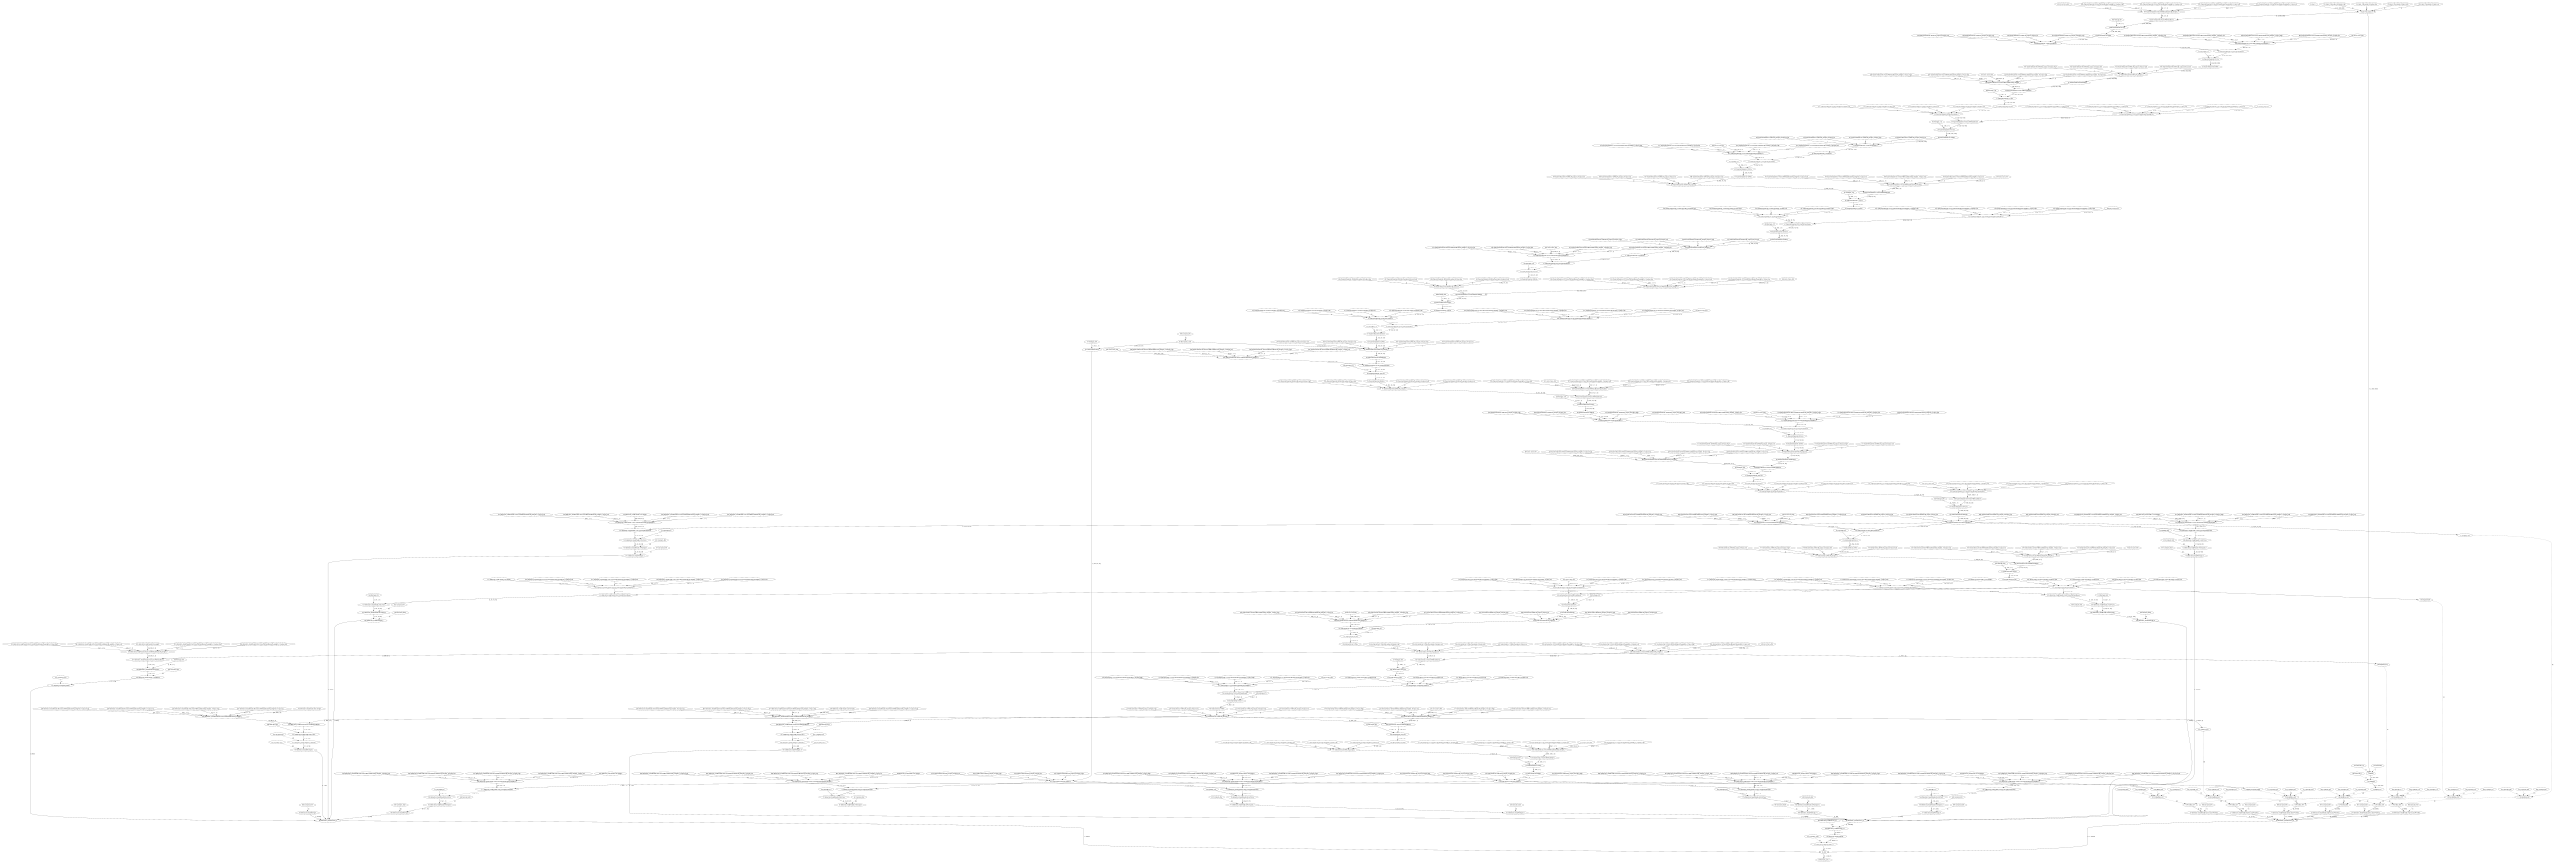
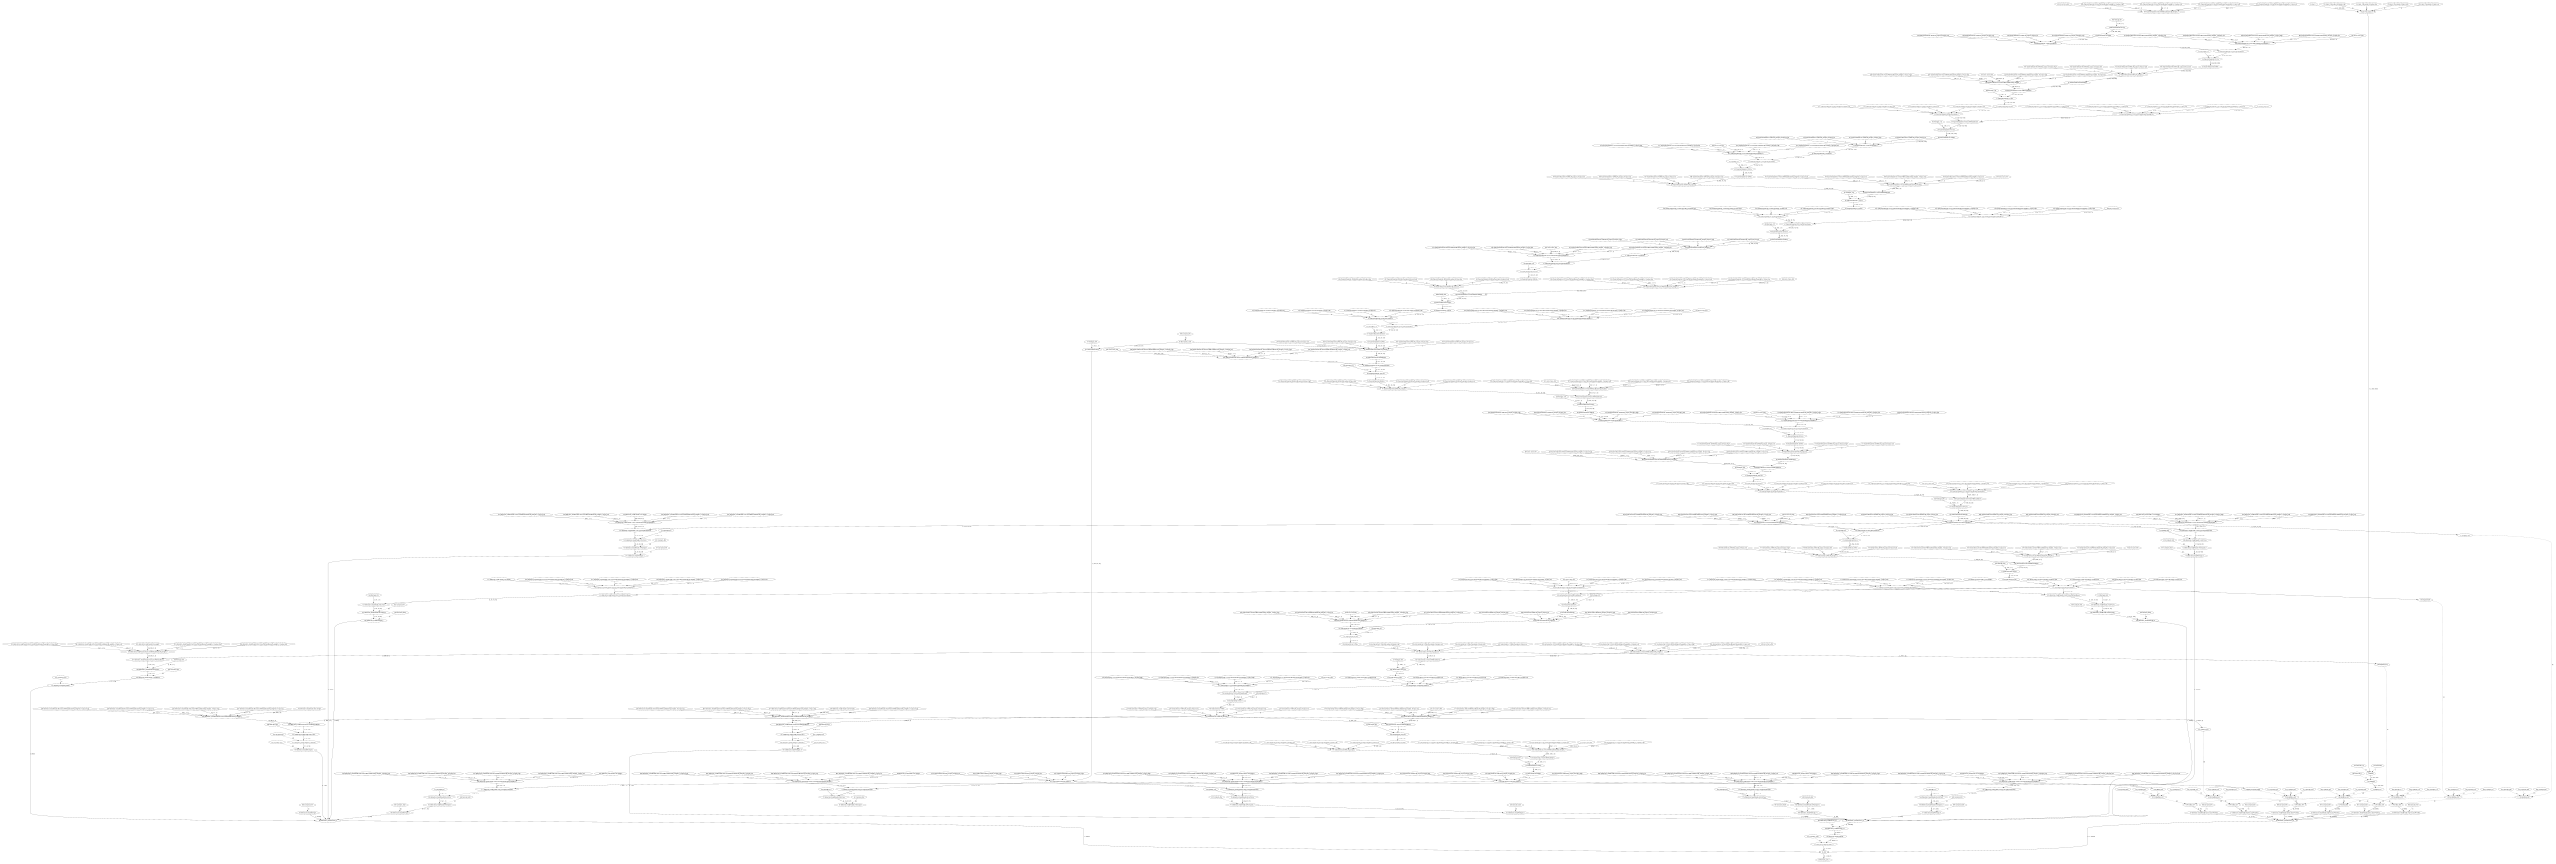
node "3 /basenet/basenet.0/Conv/WithoutBiases": removed
edge "175 /extras/extras.23/Relu/fq_output_0" -> "176 /detection_head/heads.5/conf/Conv/WithoutBiases": removed, label "[1, 256, 1, 1]"
